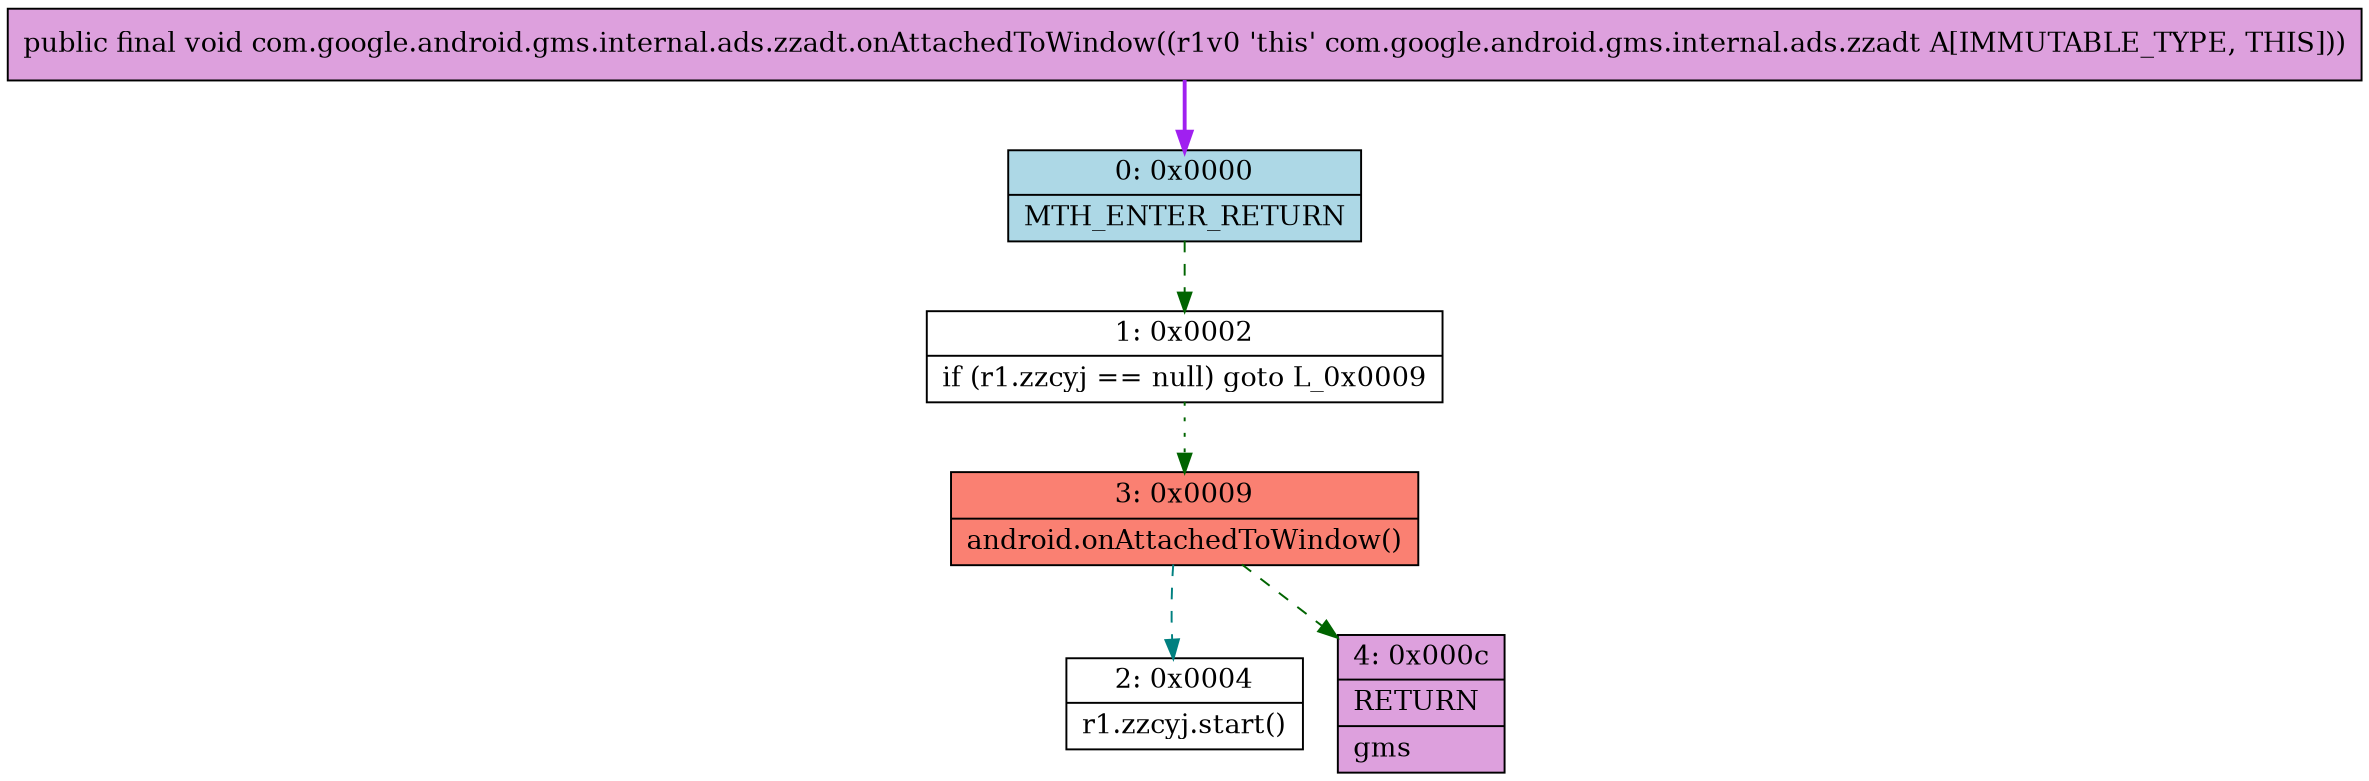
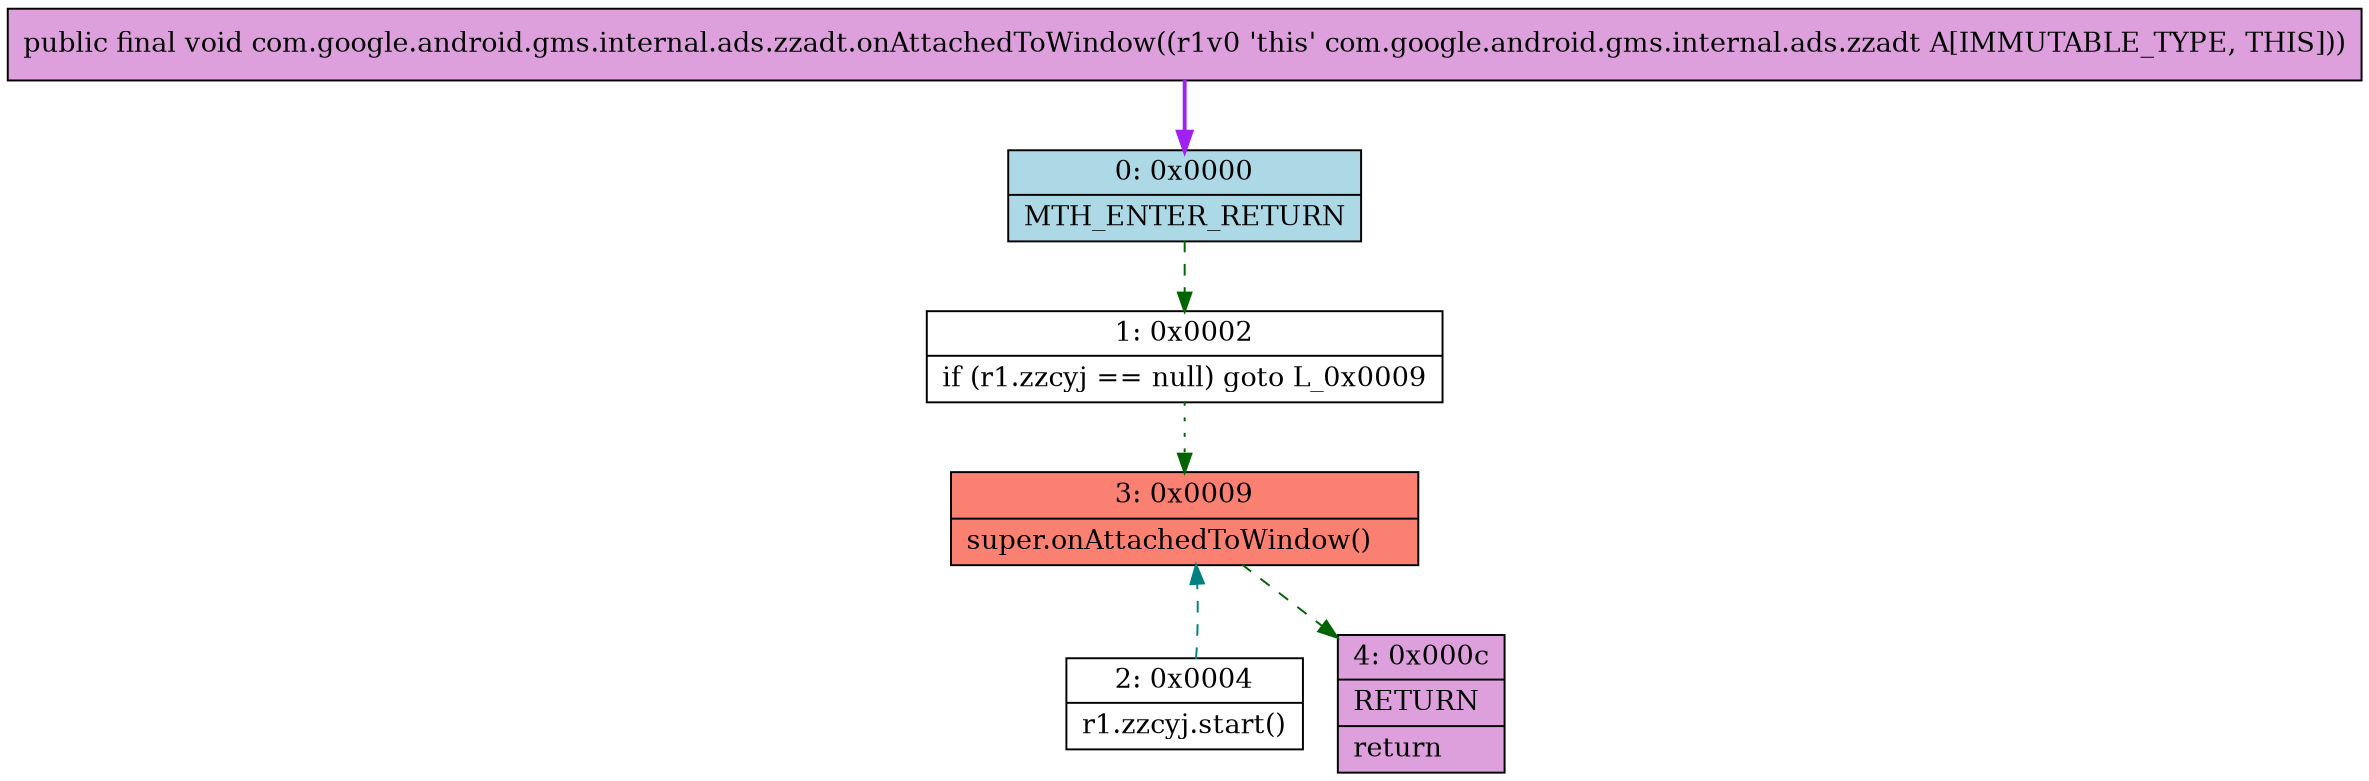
node "3: 0x0009": text "android.onAttachedToWindow()" -> "super.onAttachedToWindow()"
edge "3: 0x0009" -> "2: 0x0004": reversed
node "4: 0x000c": text "gms" -> "return"
